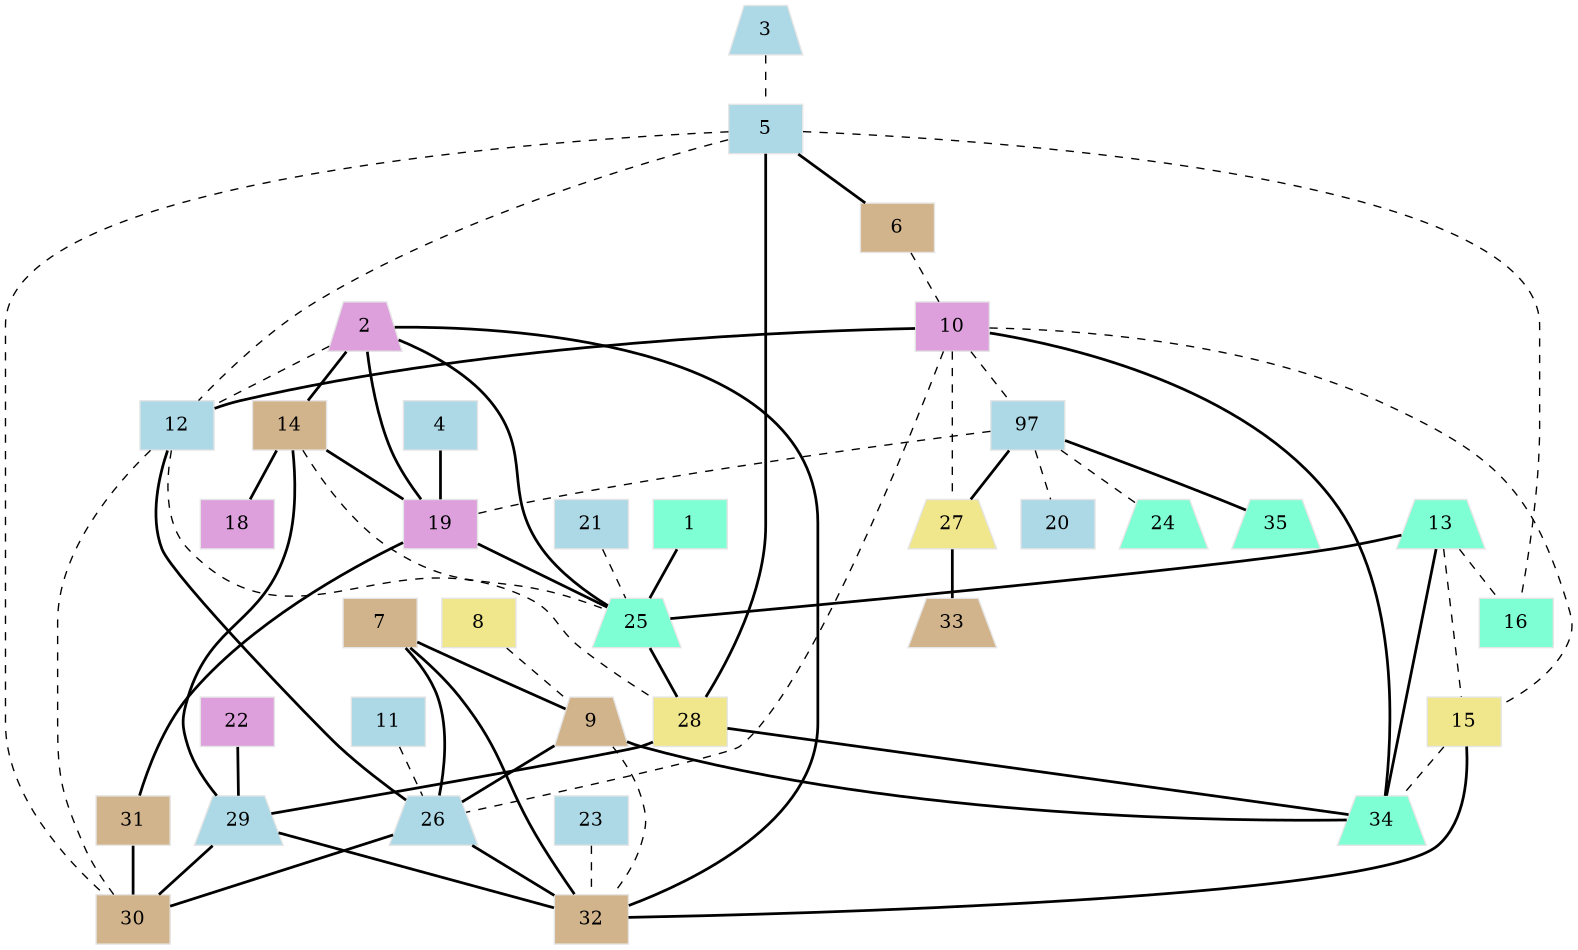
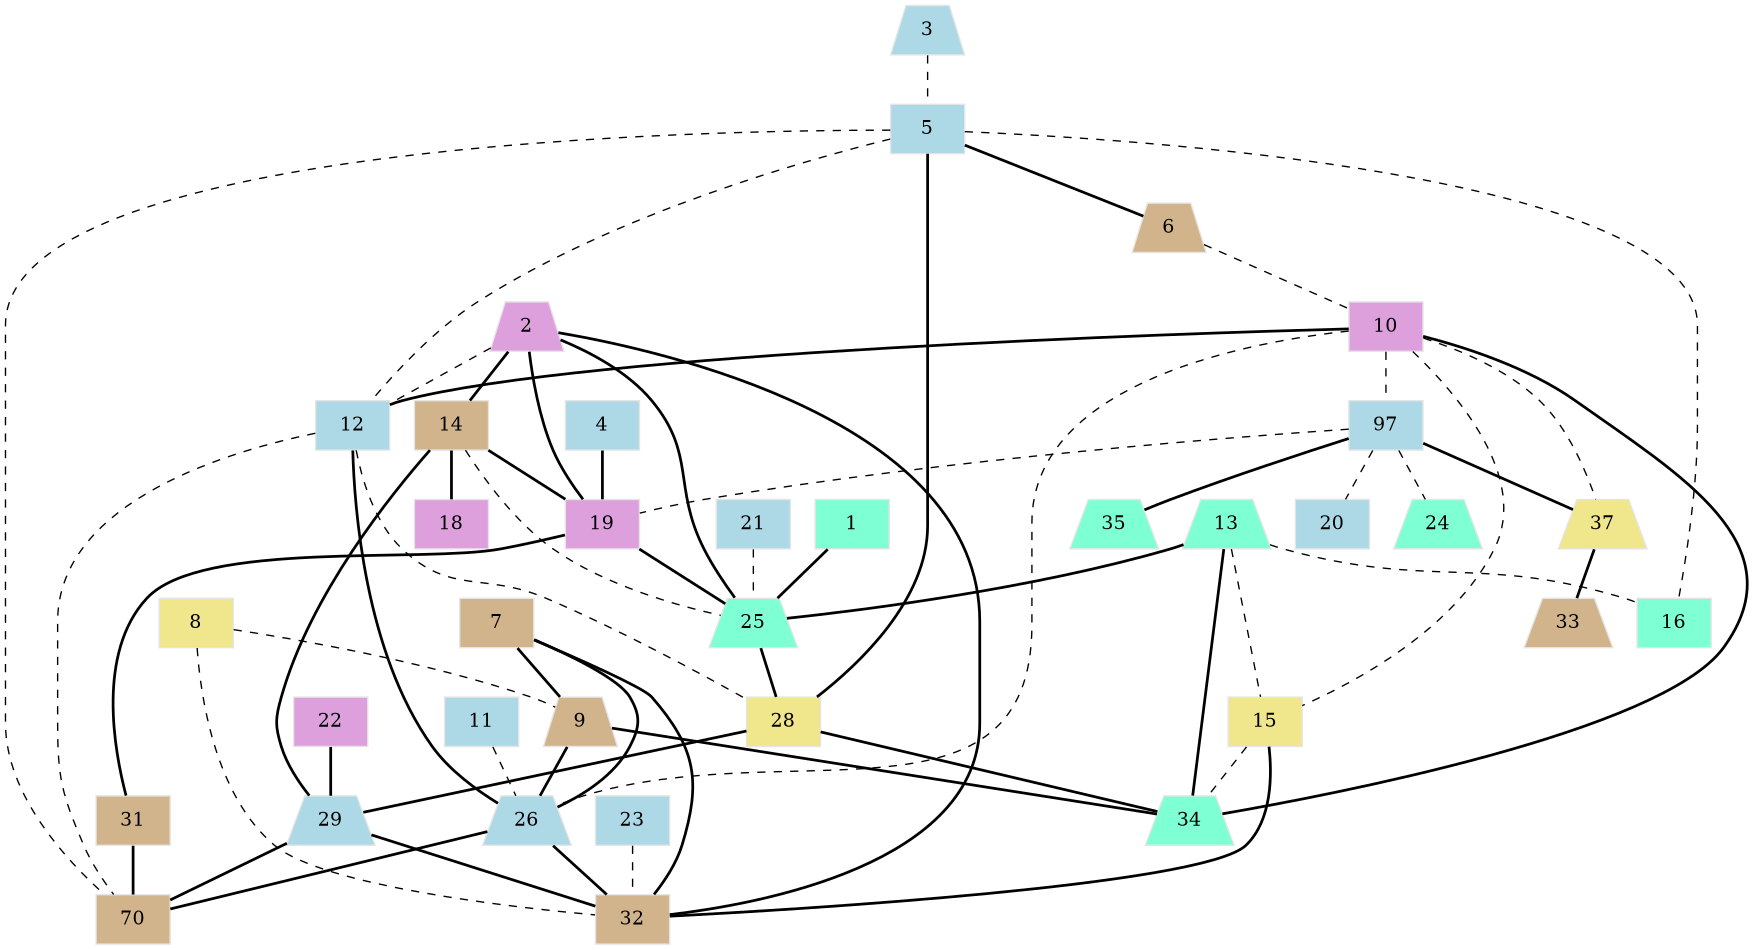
node "6": shape box -> trapezium
node "27": label "27" -> "37"
edge "9" -- "32": now "8" -- "32"
node "30": label "30" -> "70"
